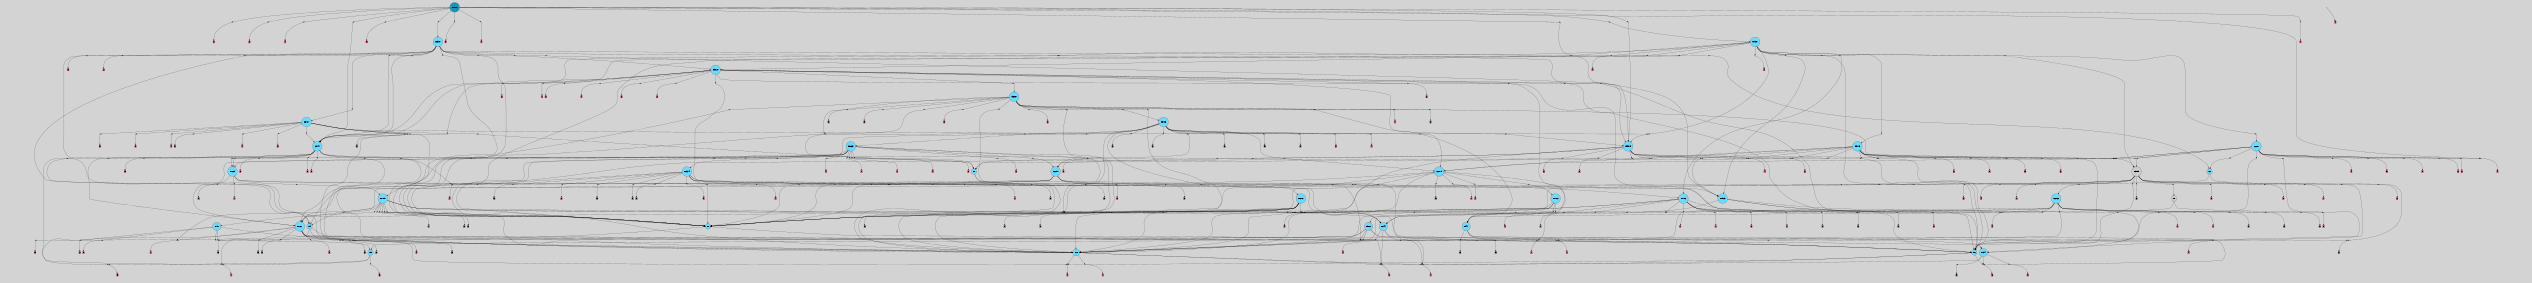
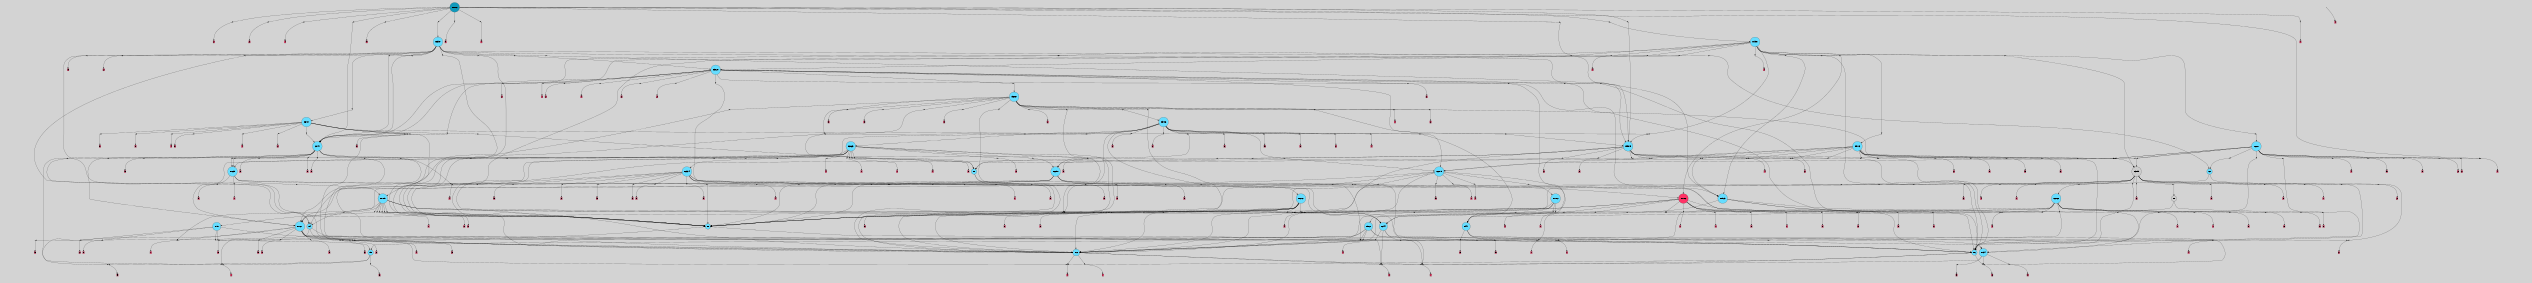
node "T1782": fillcolor #66ddff -> #ff3366
